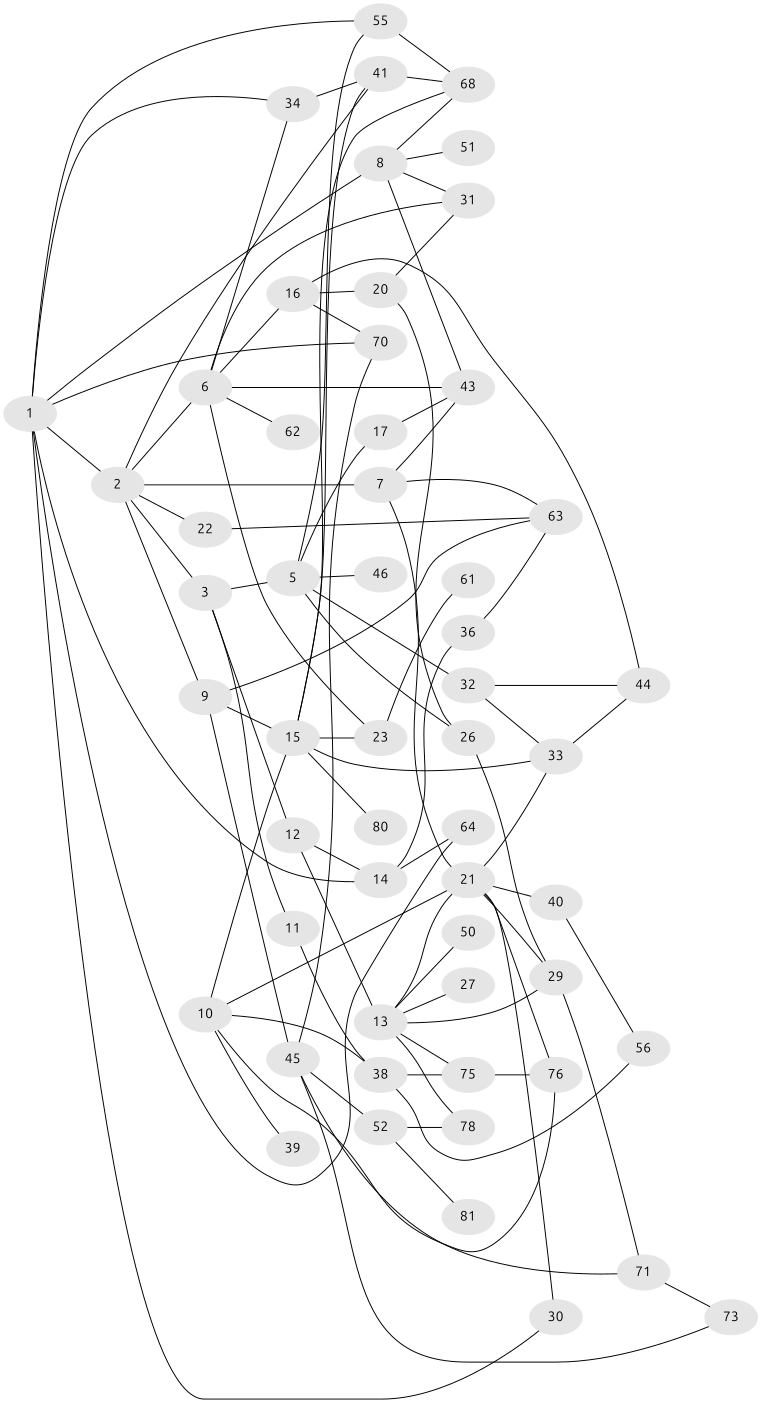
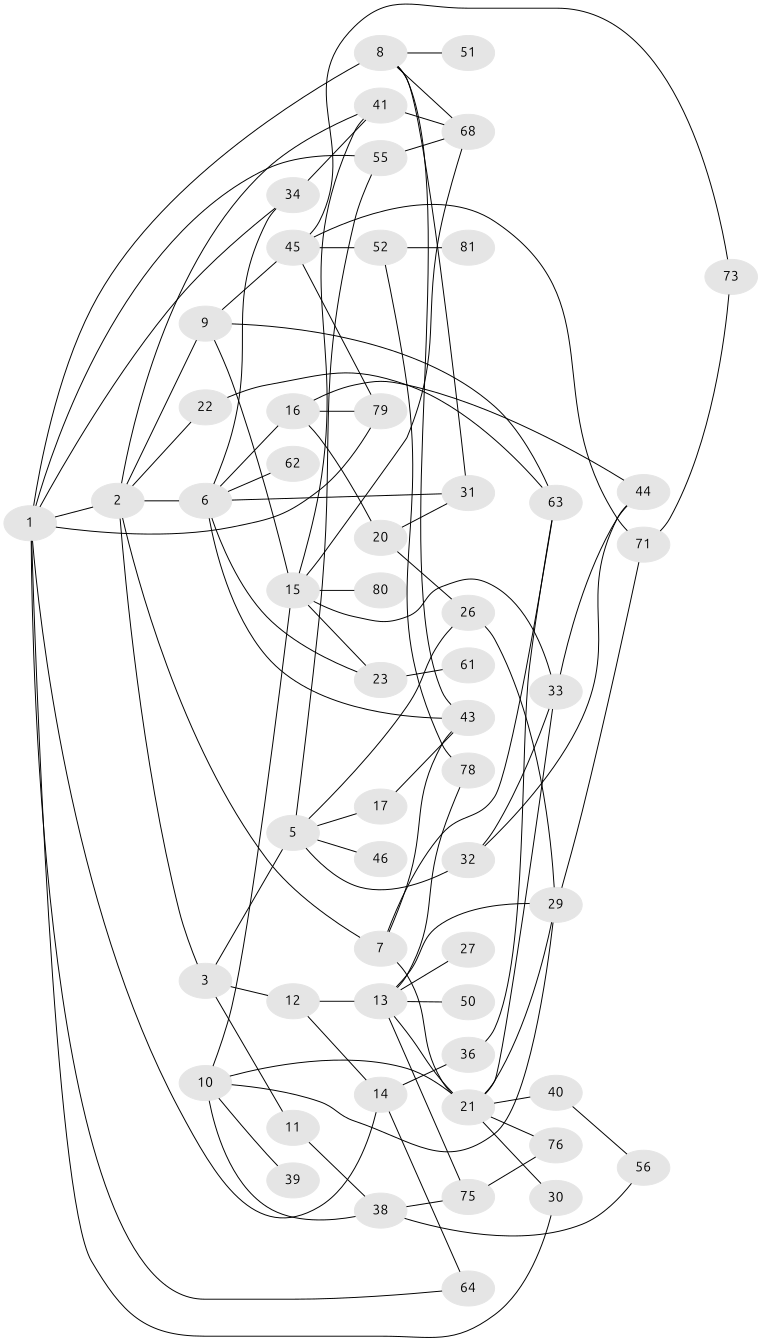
node "70": label "70" -> "79"
edge "10" -- "76": now "10" -- "29"
